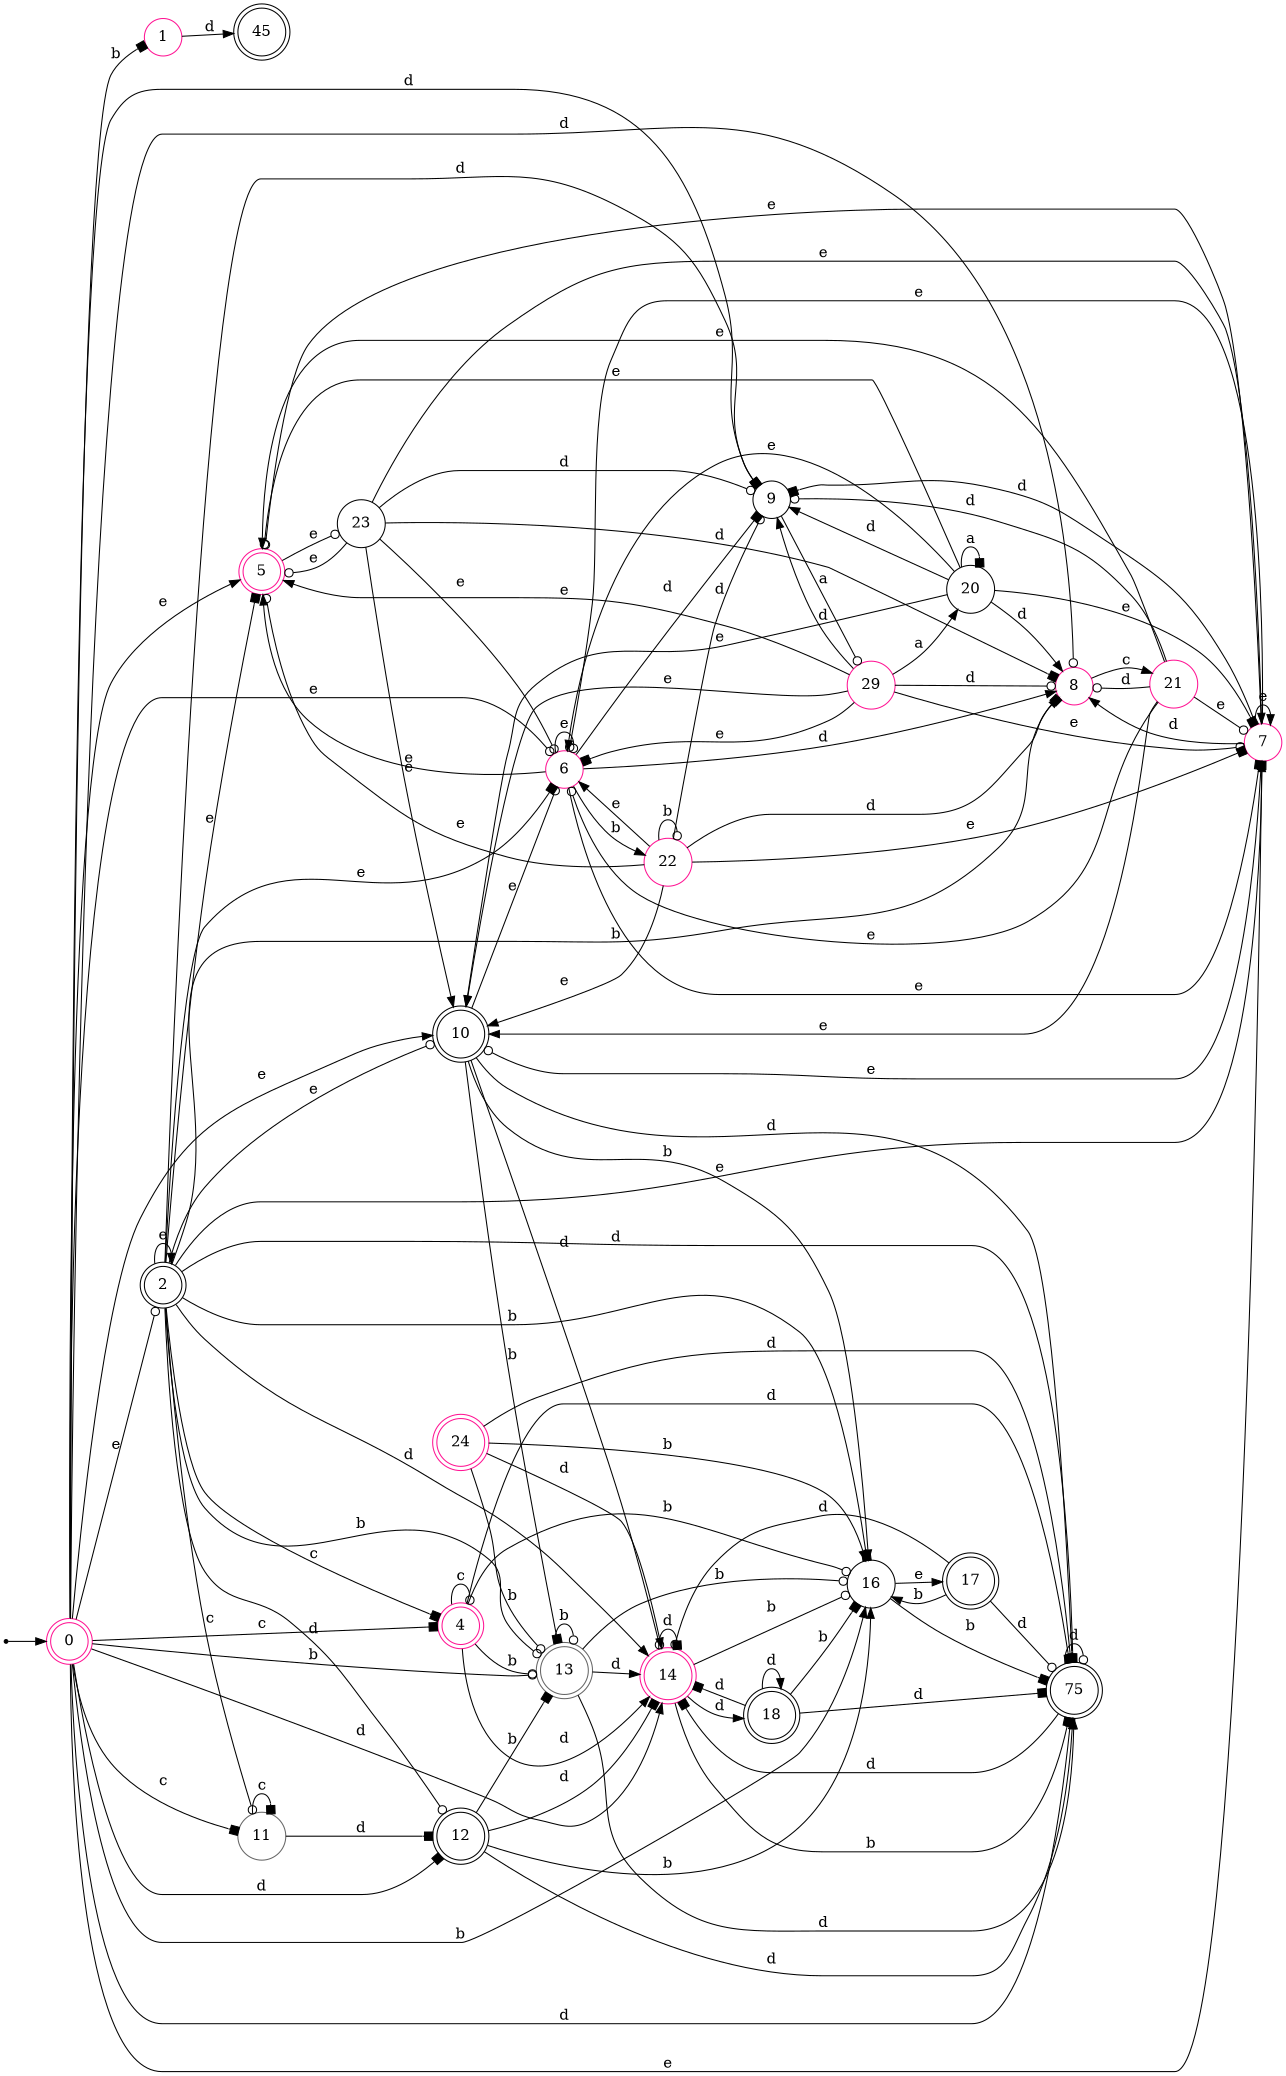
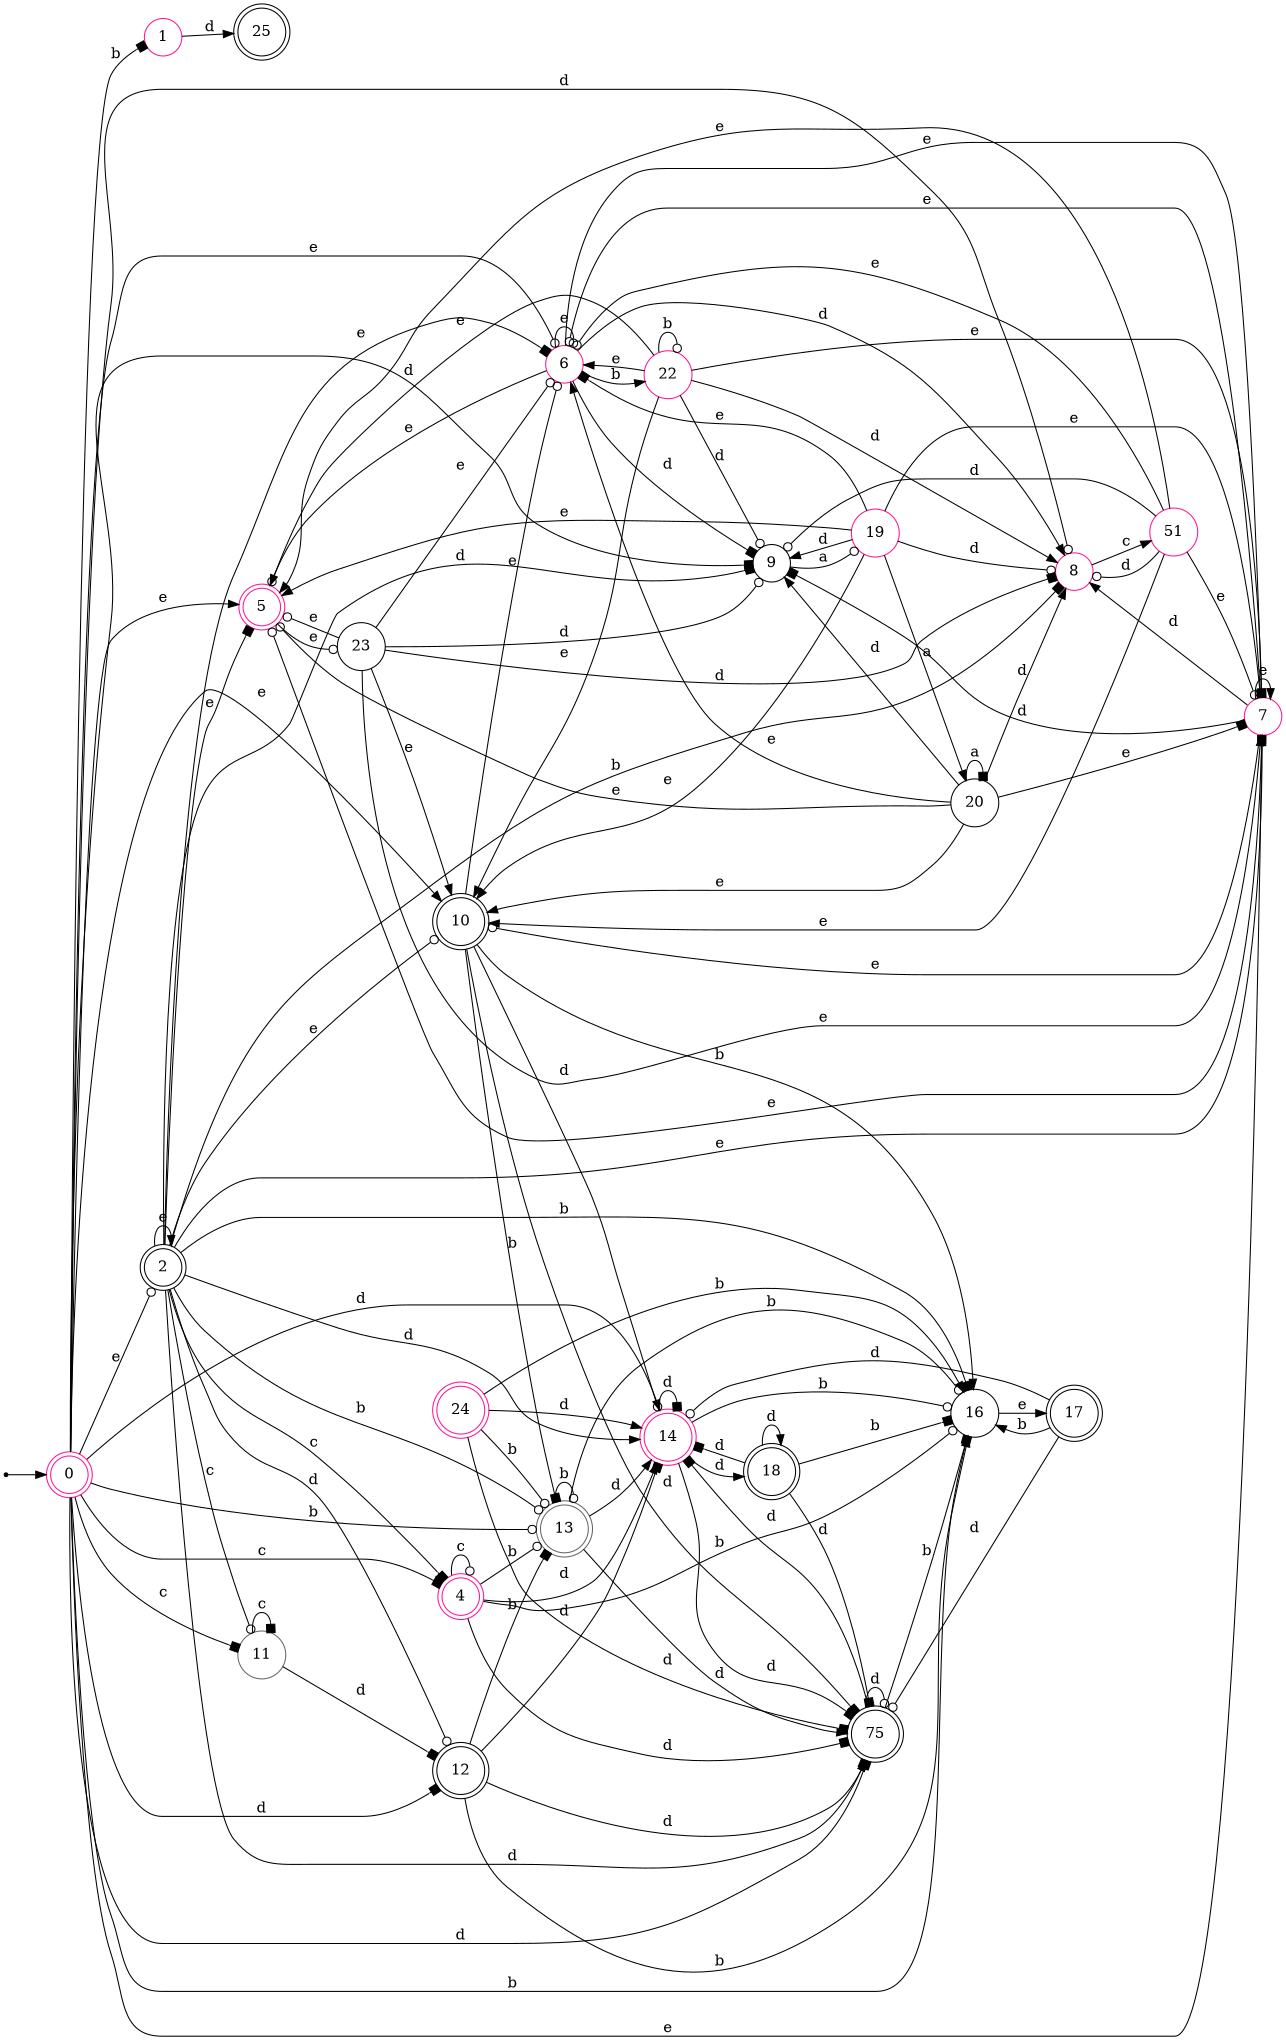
node "45": label "45" -> "25"
node "21": label "21" -> "51"
node "29": label "29" -> "19"
edge "16" -> "75": reversed
edge "14" -> "75": label "b" -> "d"
